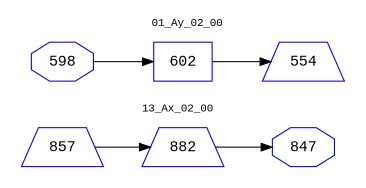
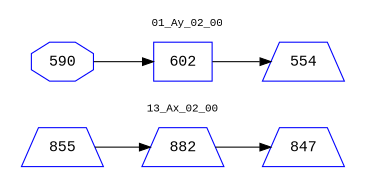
node "598": label "598" -> "590"
node "857": label "857" -> "855"
node "847": shape octagon -> trapezium
